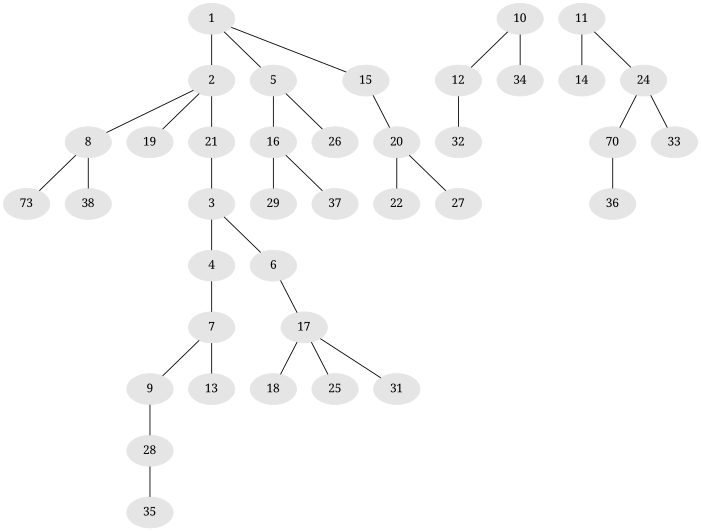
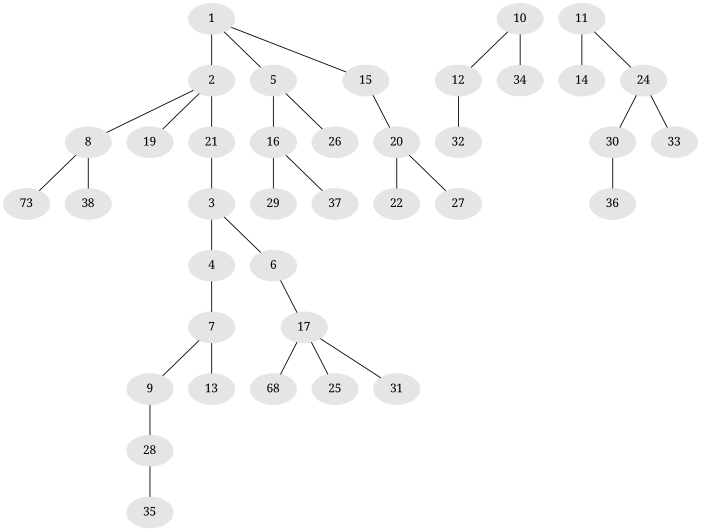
node "70": label "70" -> "30"
node "18": label "18" -> "68"
